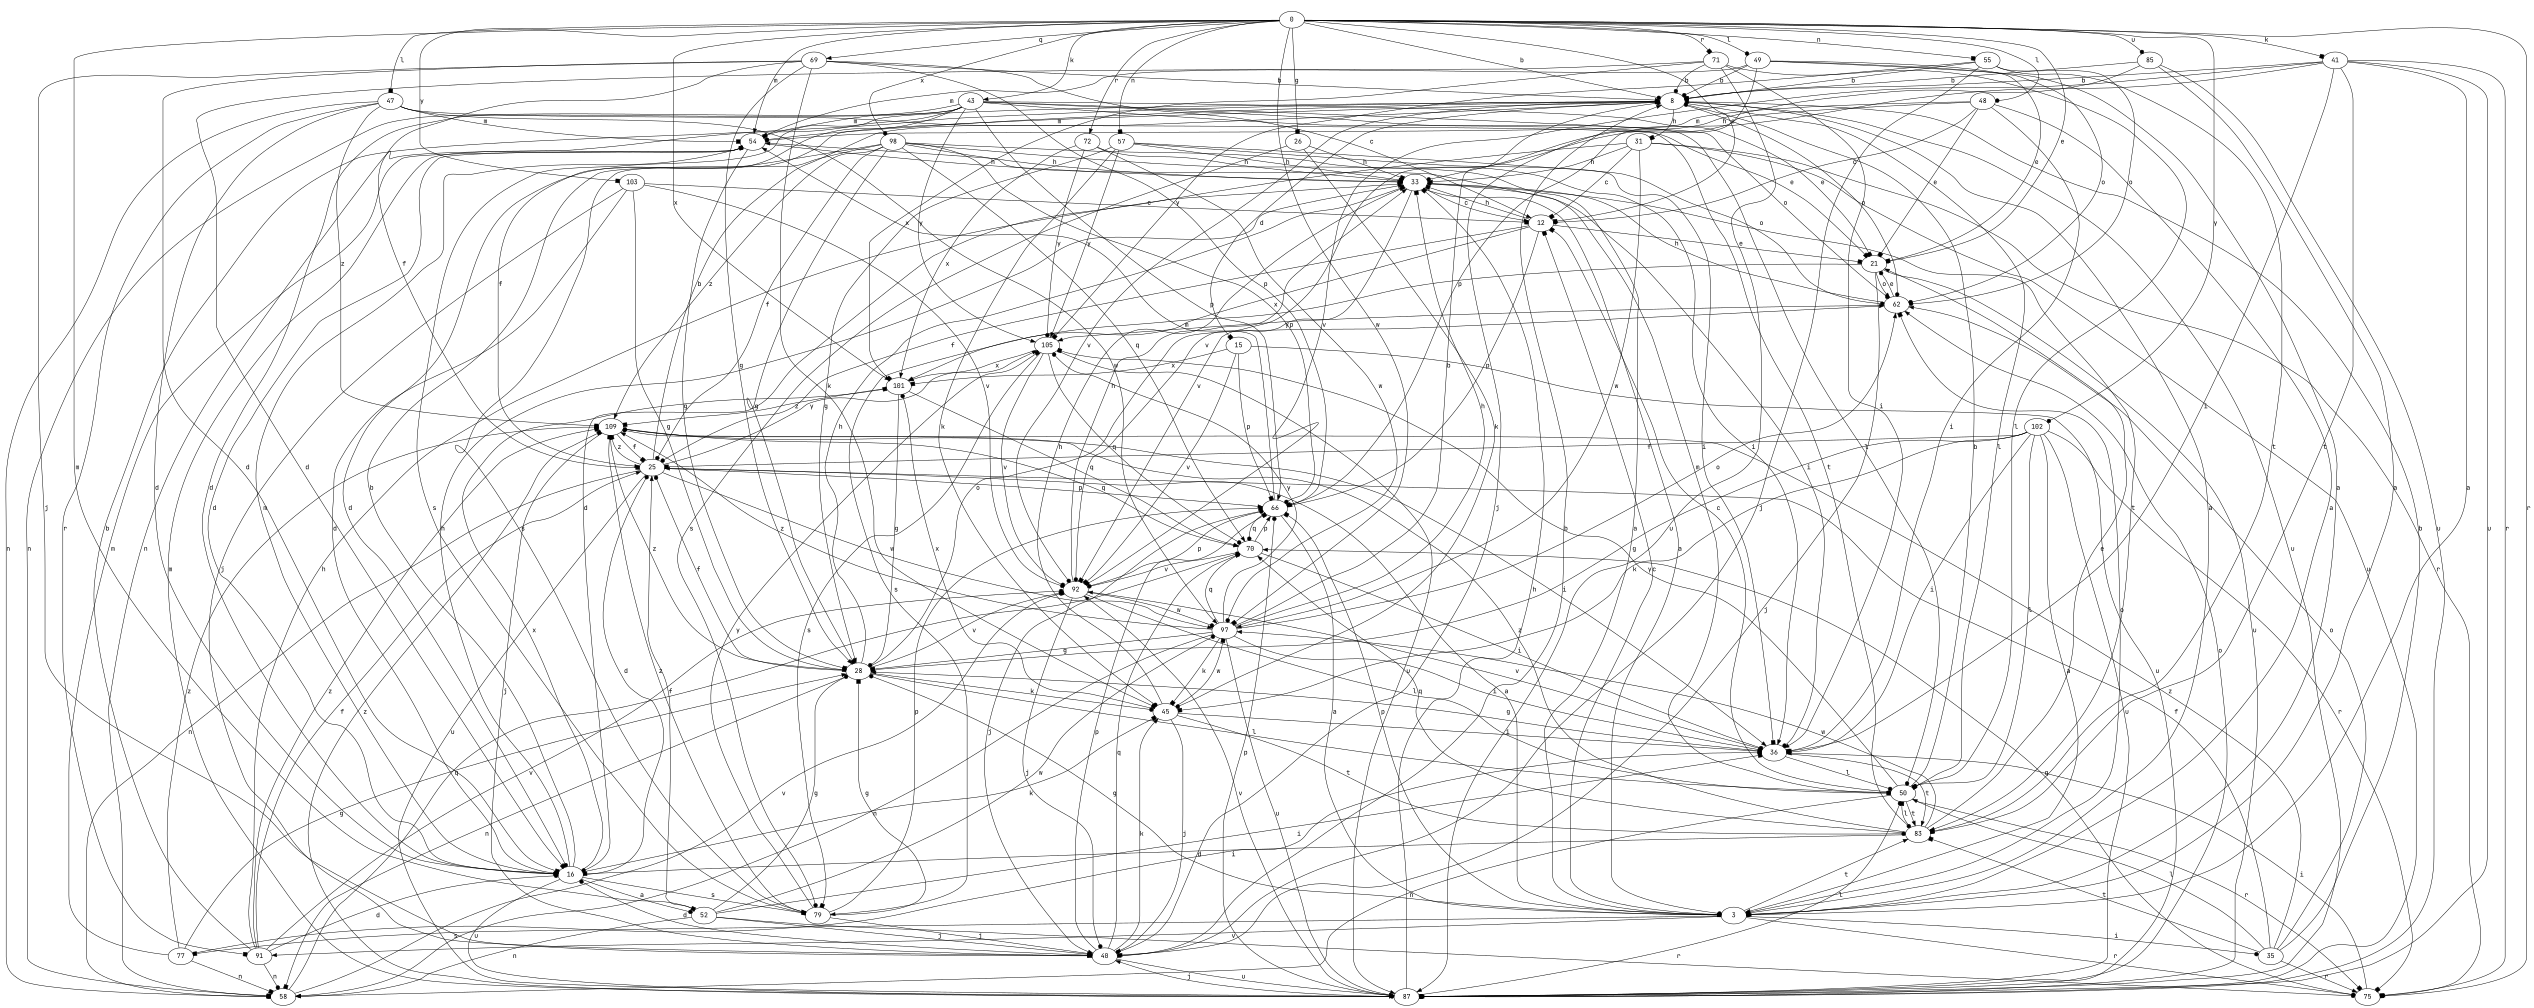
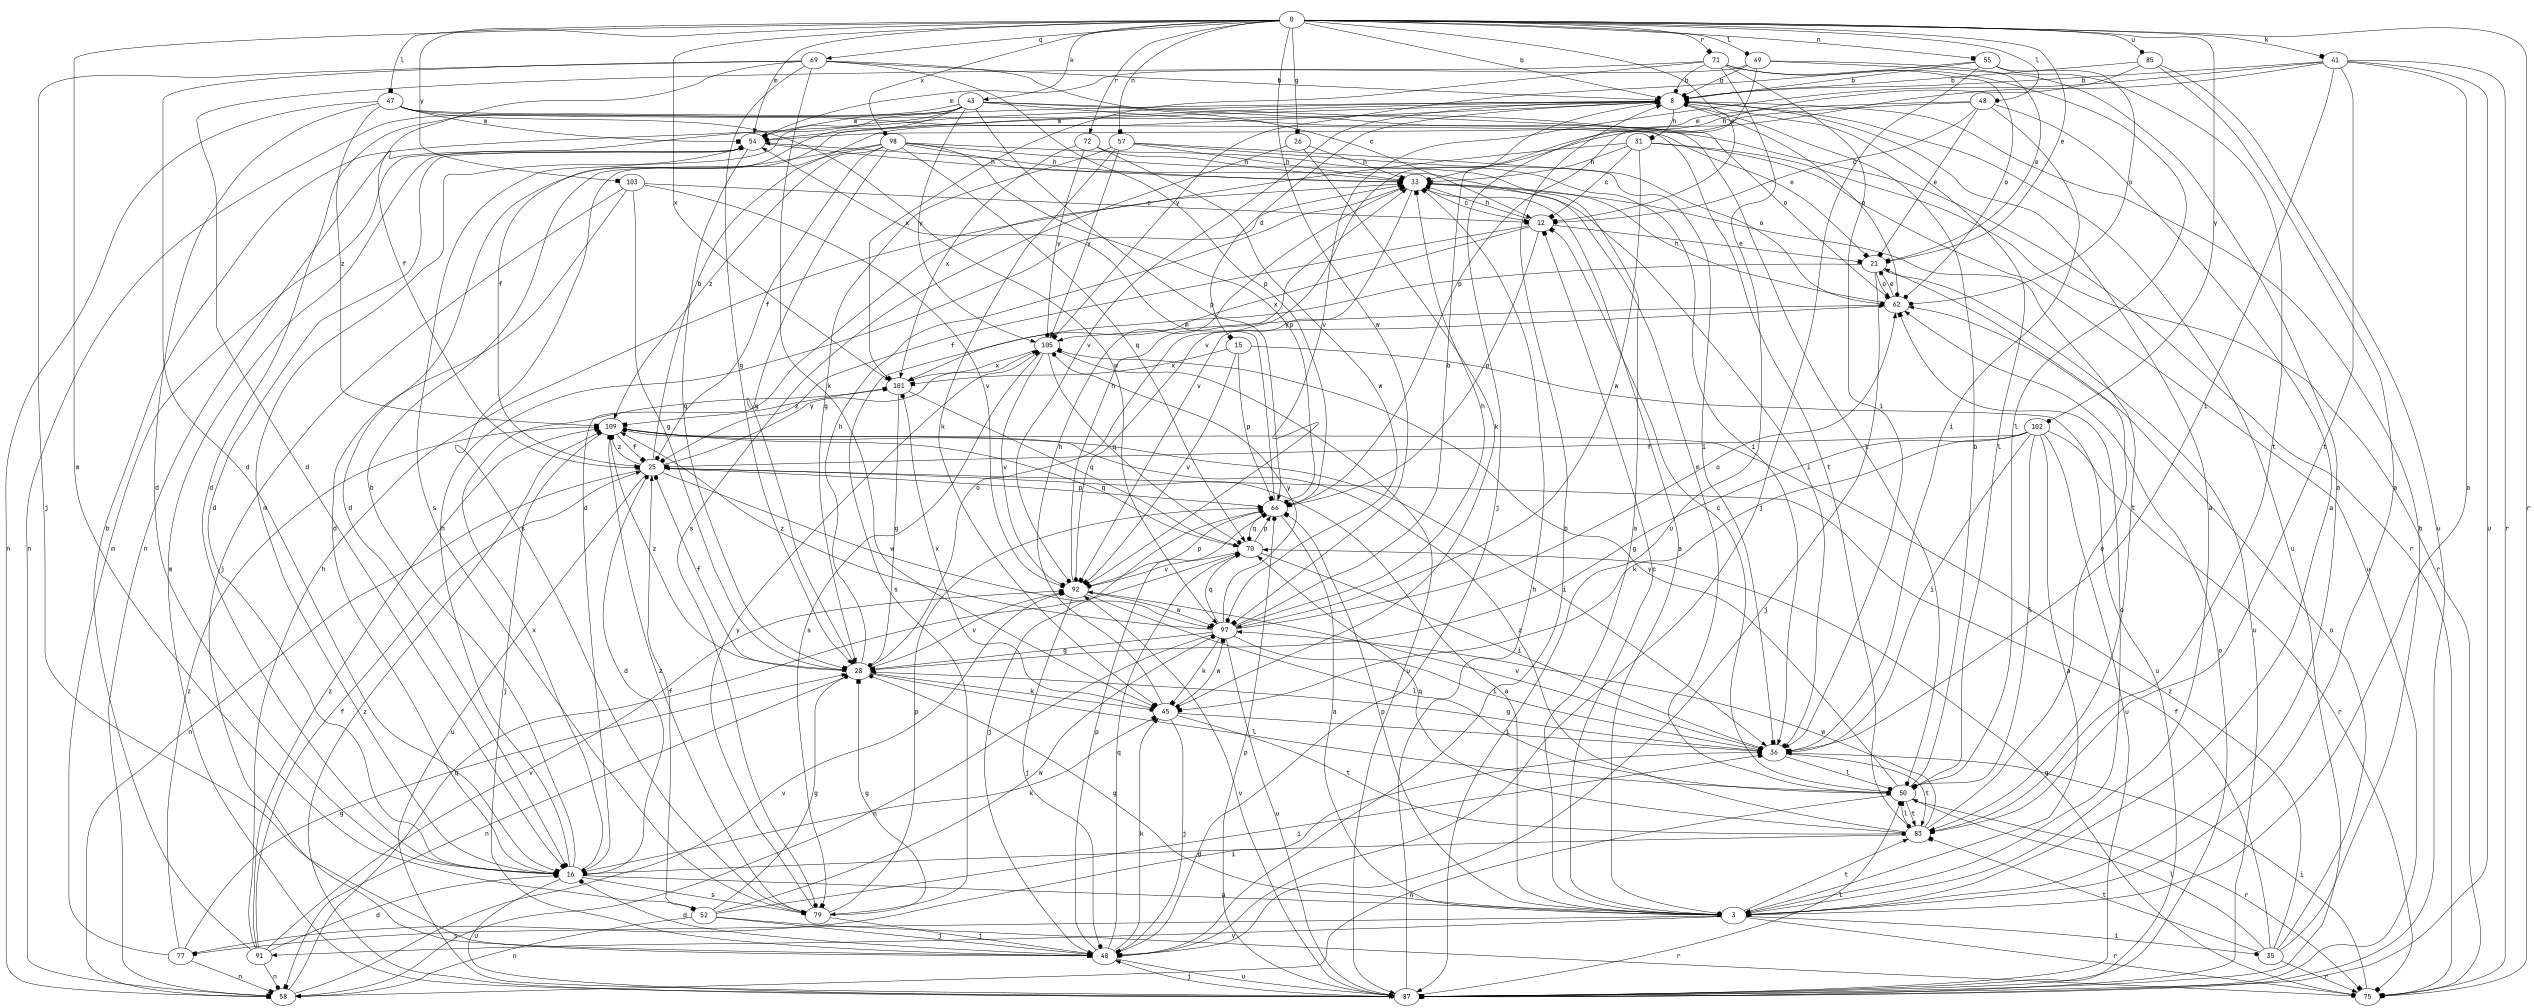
edge "43" -> "21": removed, label "e"
edge "49" -> "62": now "71" -> "62"
edge "47" -> "91": now "47" -> "75"
edge "16" -> "52": now "16" -> "3"
